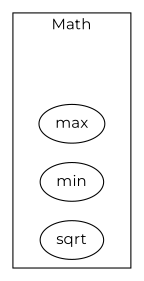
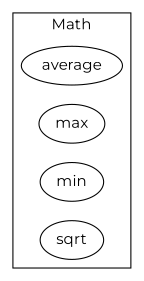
node "average": added
